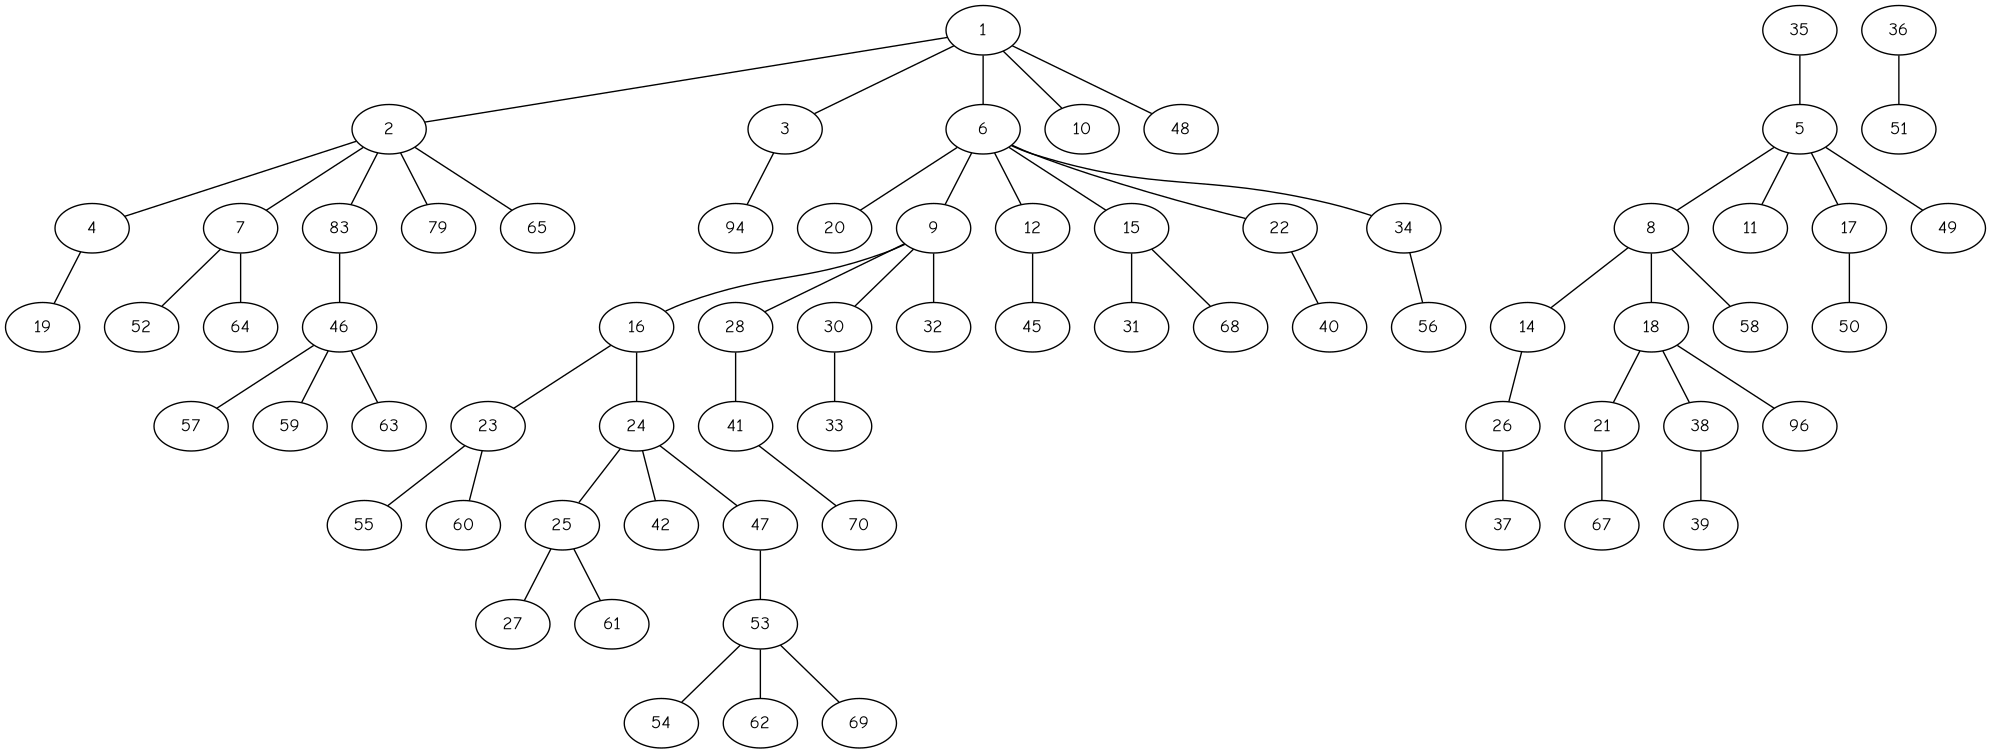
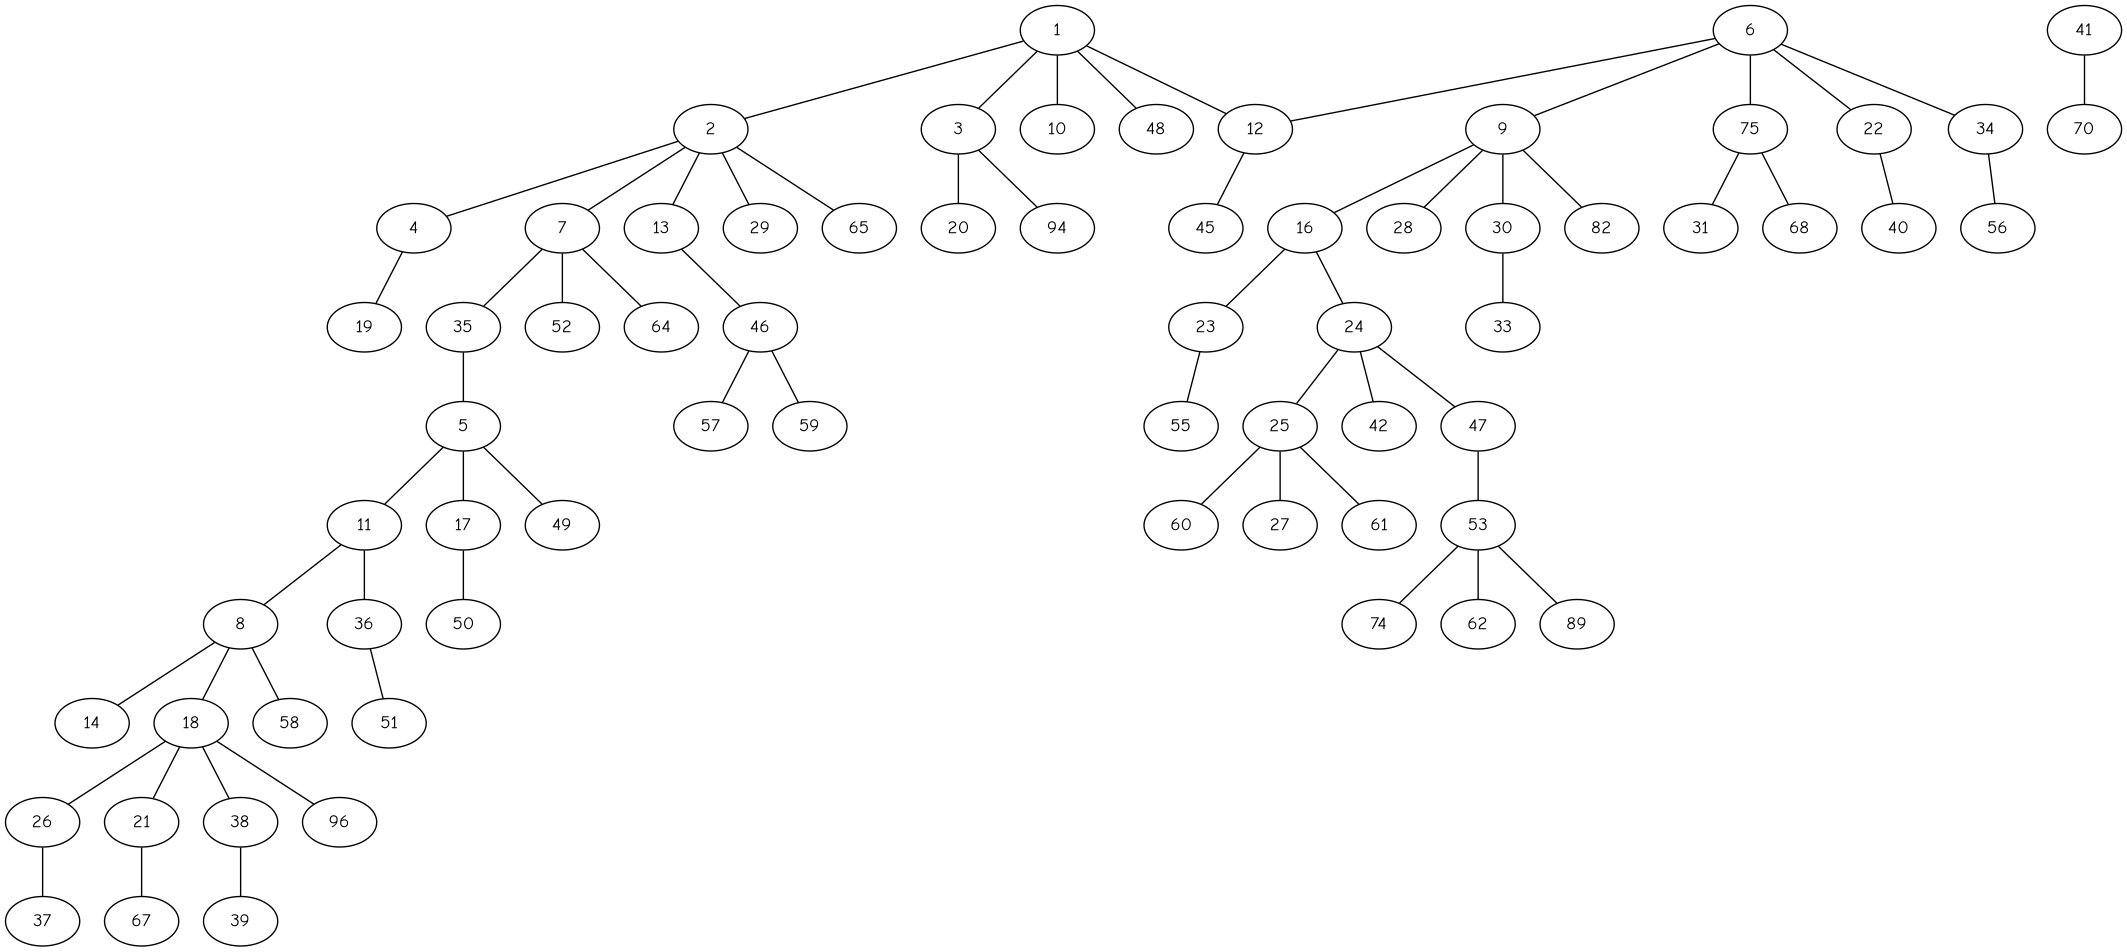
edge "1" -- "6": now "1" -- "12"
edge "6" -- "20": now "3" -- "20"
edge "5" -- "8": now "11" -- "8"
node "83": label "83" -> "13"
node "79": label "79" -> "29"
node "15": label "15" -> "75"
edge "7" -- "35": added
node "32": label "32" -> "82"
edge "28" -- "41": removed
edge "14" -- "26": now "18" -- "26"
node "63": removed
edge "23" -- "60": now "25" -- "60"
edge "11" -- "36": added
node "54": label "54" -> "74"
node "69": label "69" -> "89"
